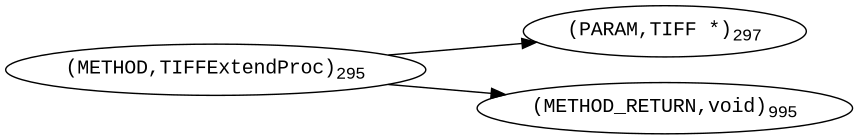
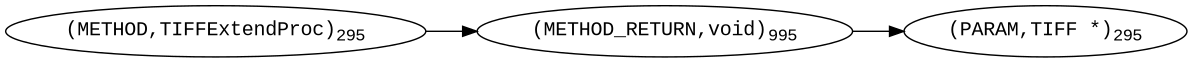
node "(PARAM,TIFF *)": text "297" -> "295"
edge "(METHOD,TIFFExtendProc)" -> "(PARAM,TIFF *)": now "(METHOD_RETURN,void)" -> "(PARAM,TIFF *)"
